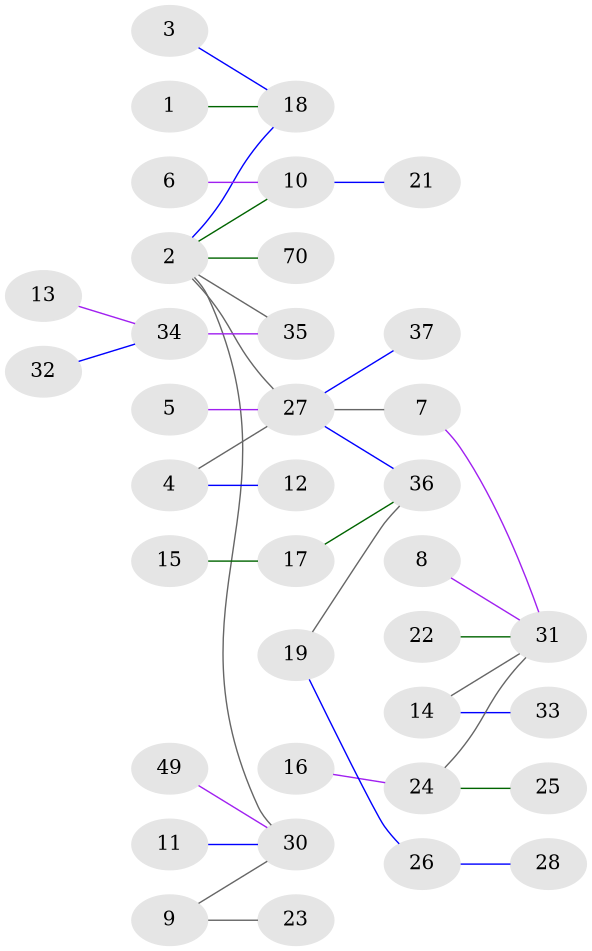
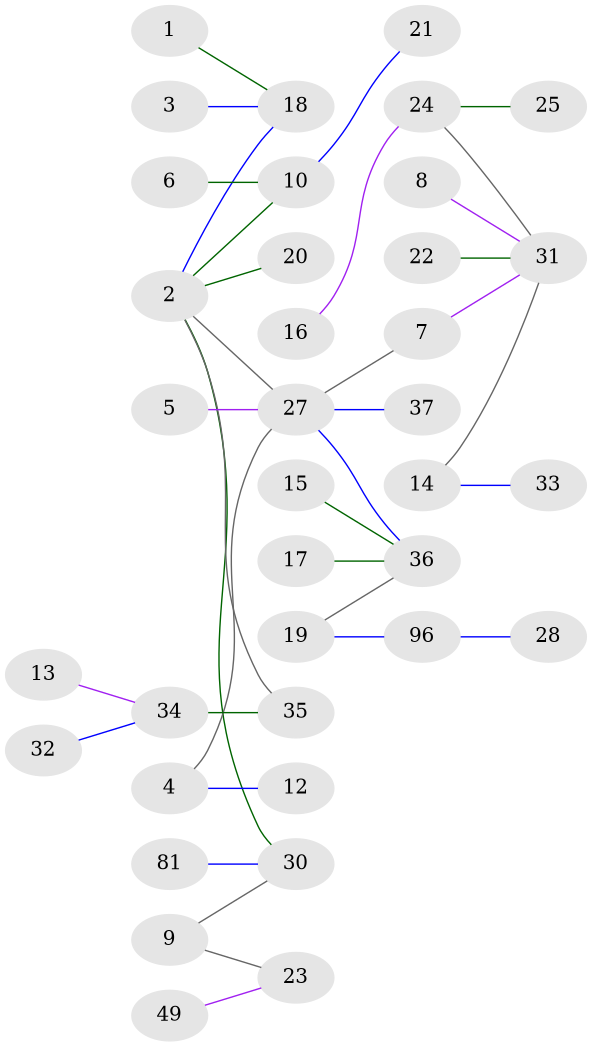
edge "6" -- "10": color purple -> darkgreen
node "70": label "70" -> "20"
edge "34" -- "35": color purple -> darkgreen
edge "2" -- "30": color gray40 -> darkgreen
edge "15" -- "17": now "15" -- "36"
edge "49" -- "30": now "49" -- "23"
node "11": label "11" -> "81"
node "26": label "26" -> "96"
